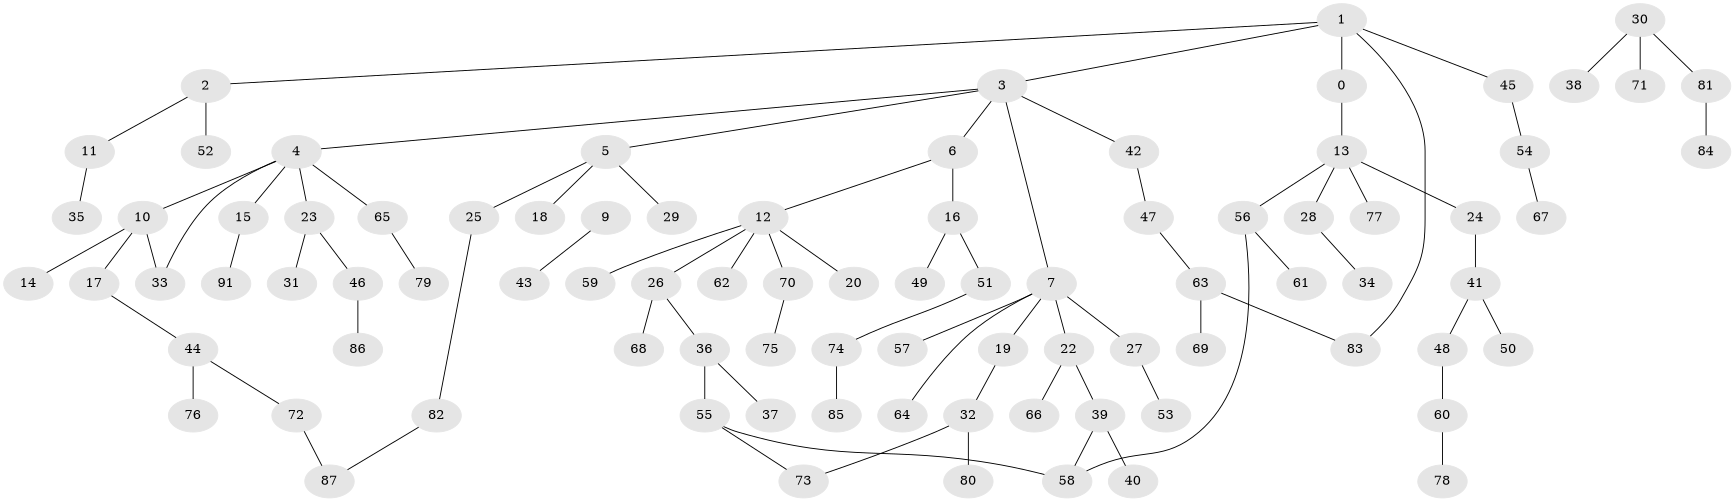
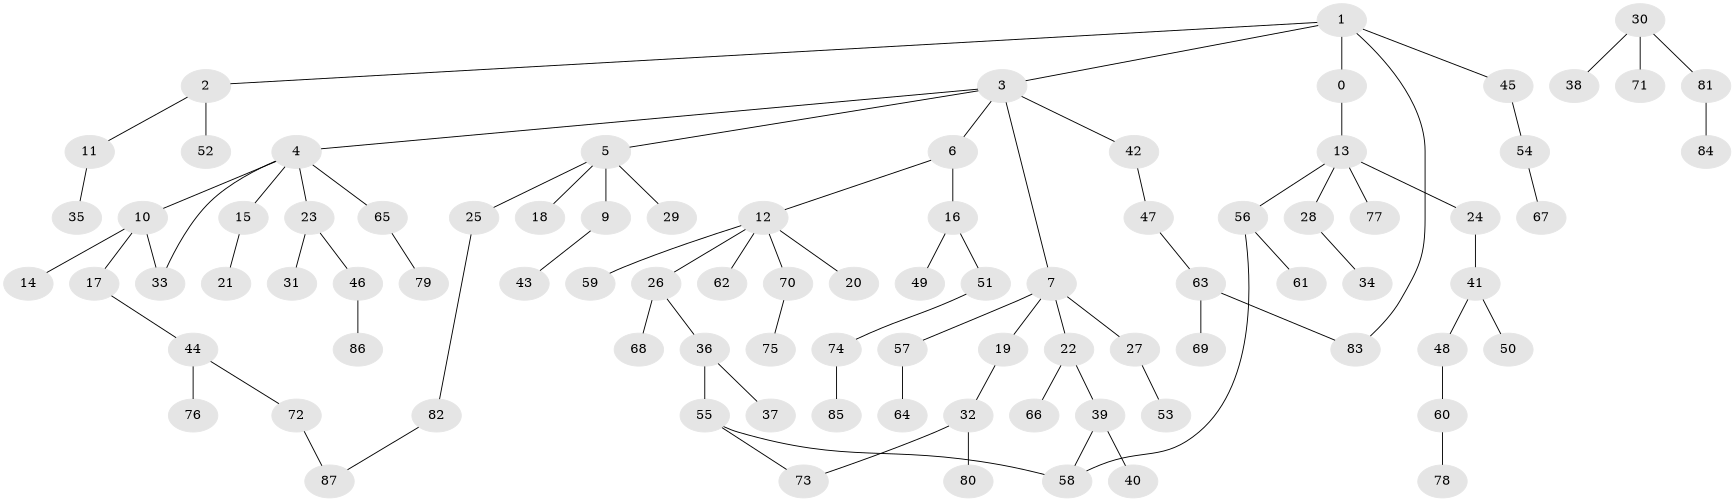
edge "5" -- "9": added
node "91": label "91" -> "21"
edge "7" -- "64": now "57" -- "64"
